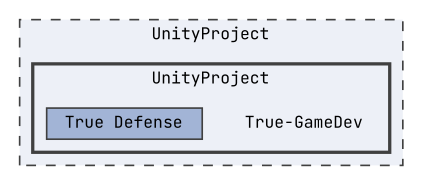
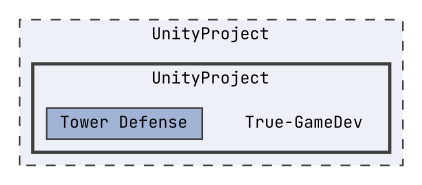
node "True Defense": label "True Defense" -> "Tower Defense"
